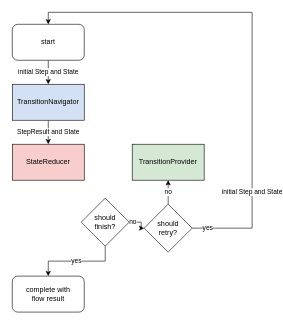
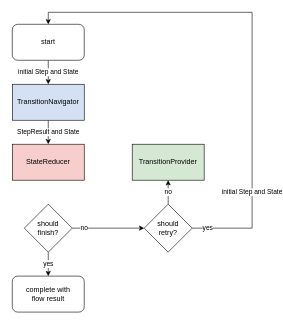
node "should finish?": moved (105, 222) -> (48, 228)
